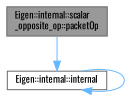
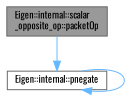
node "Eigen::internal::internal": label "Eigen::internal::internal" -> "Eigen::internal::pnegate"
